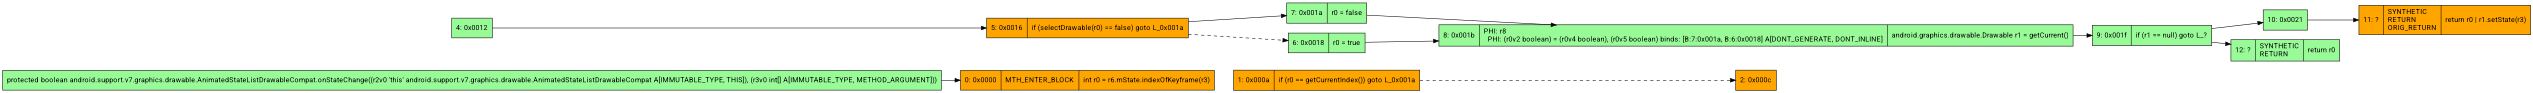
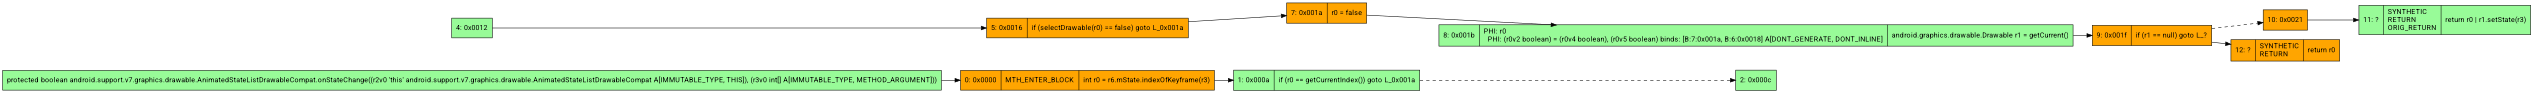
node "7: 0x001a": fillcolor palegreen -> orange
node "10: 0x0021": fillcolor palegreen -> orange
node "11: ?": fillcolor orange -> palegreen
edge "9: 0x001f" -> "10: 0x0021": style solid -> dashed
node "8: 0x001b": text "PHI: r8" -> "PHI: r0"
node "9: 0x001f": fillcolor palegreen -> orange
node "6: 0x0018": removed
node "12: ?": fillcolor palegreen -> orange
edge "0: 0x0000" -> "1: 0x000a": added
node "1: 0x000a": fillcolor orange -> palegreen
node "2: 0x000c": fillcolor orange -> palegreen
